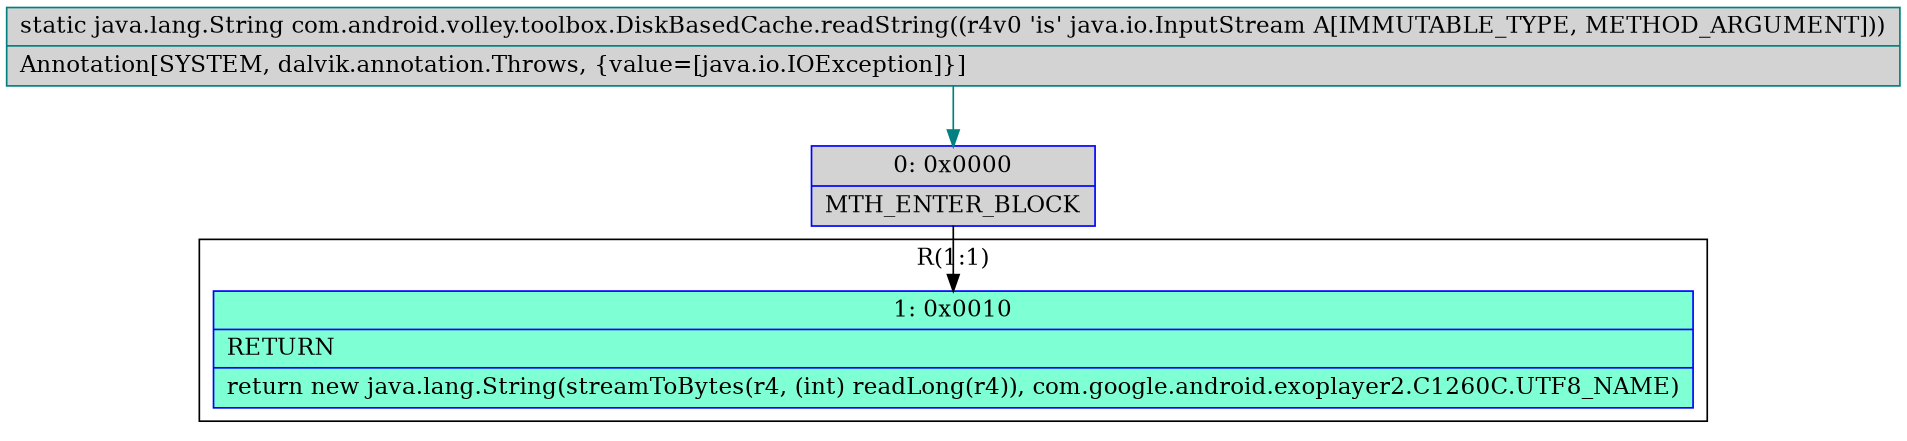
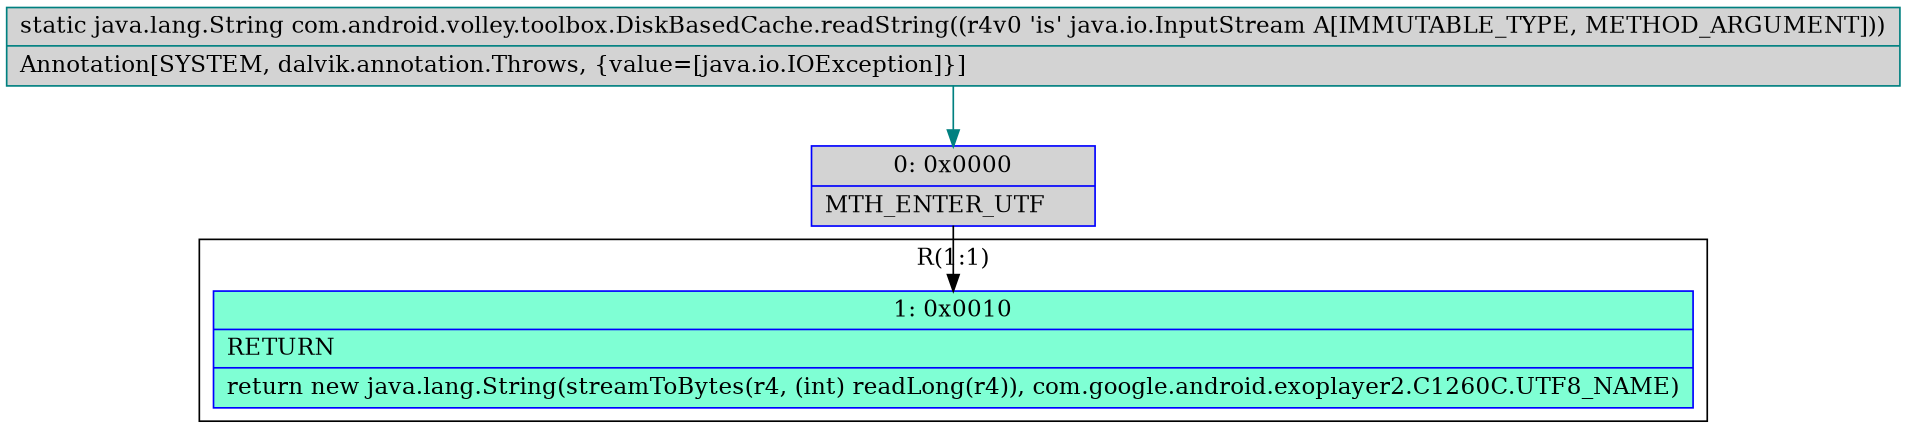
node "0: 0x0000": text "MTH_ENTER_BLOCK" -> "MTH_ENTER_UTF"
